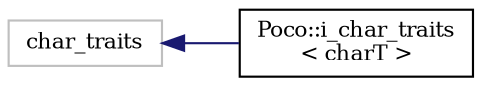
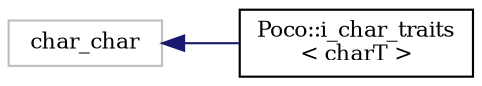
node "char_traits": label "char_traits" -> "char_char"
